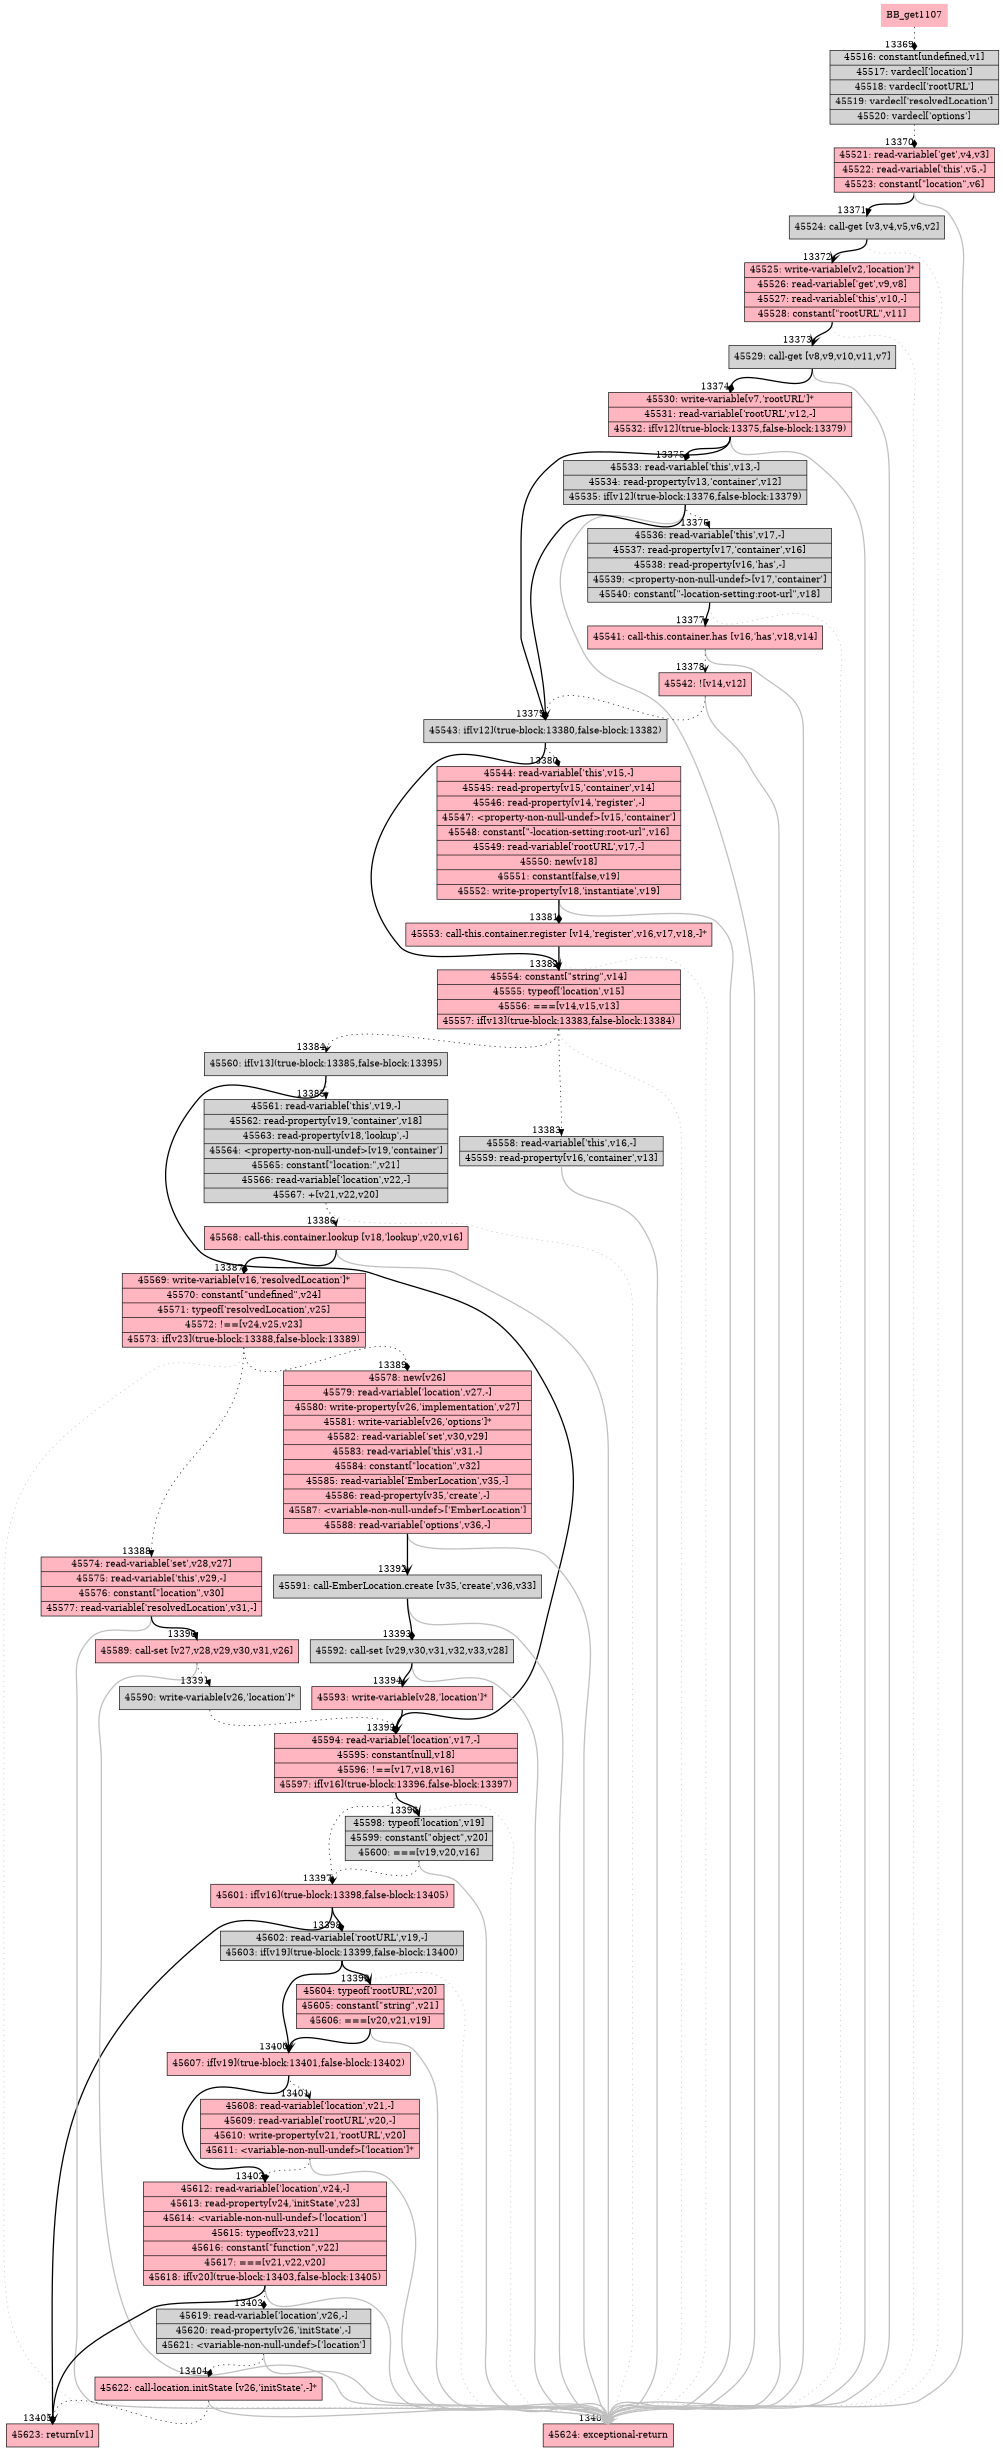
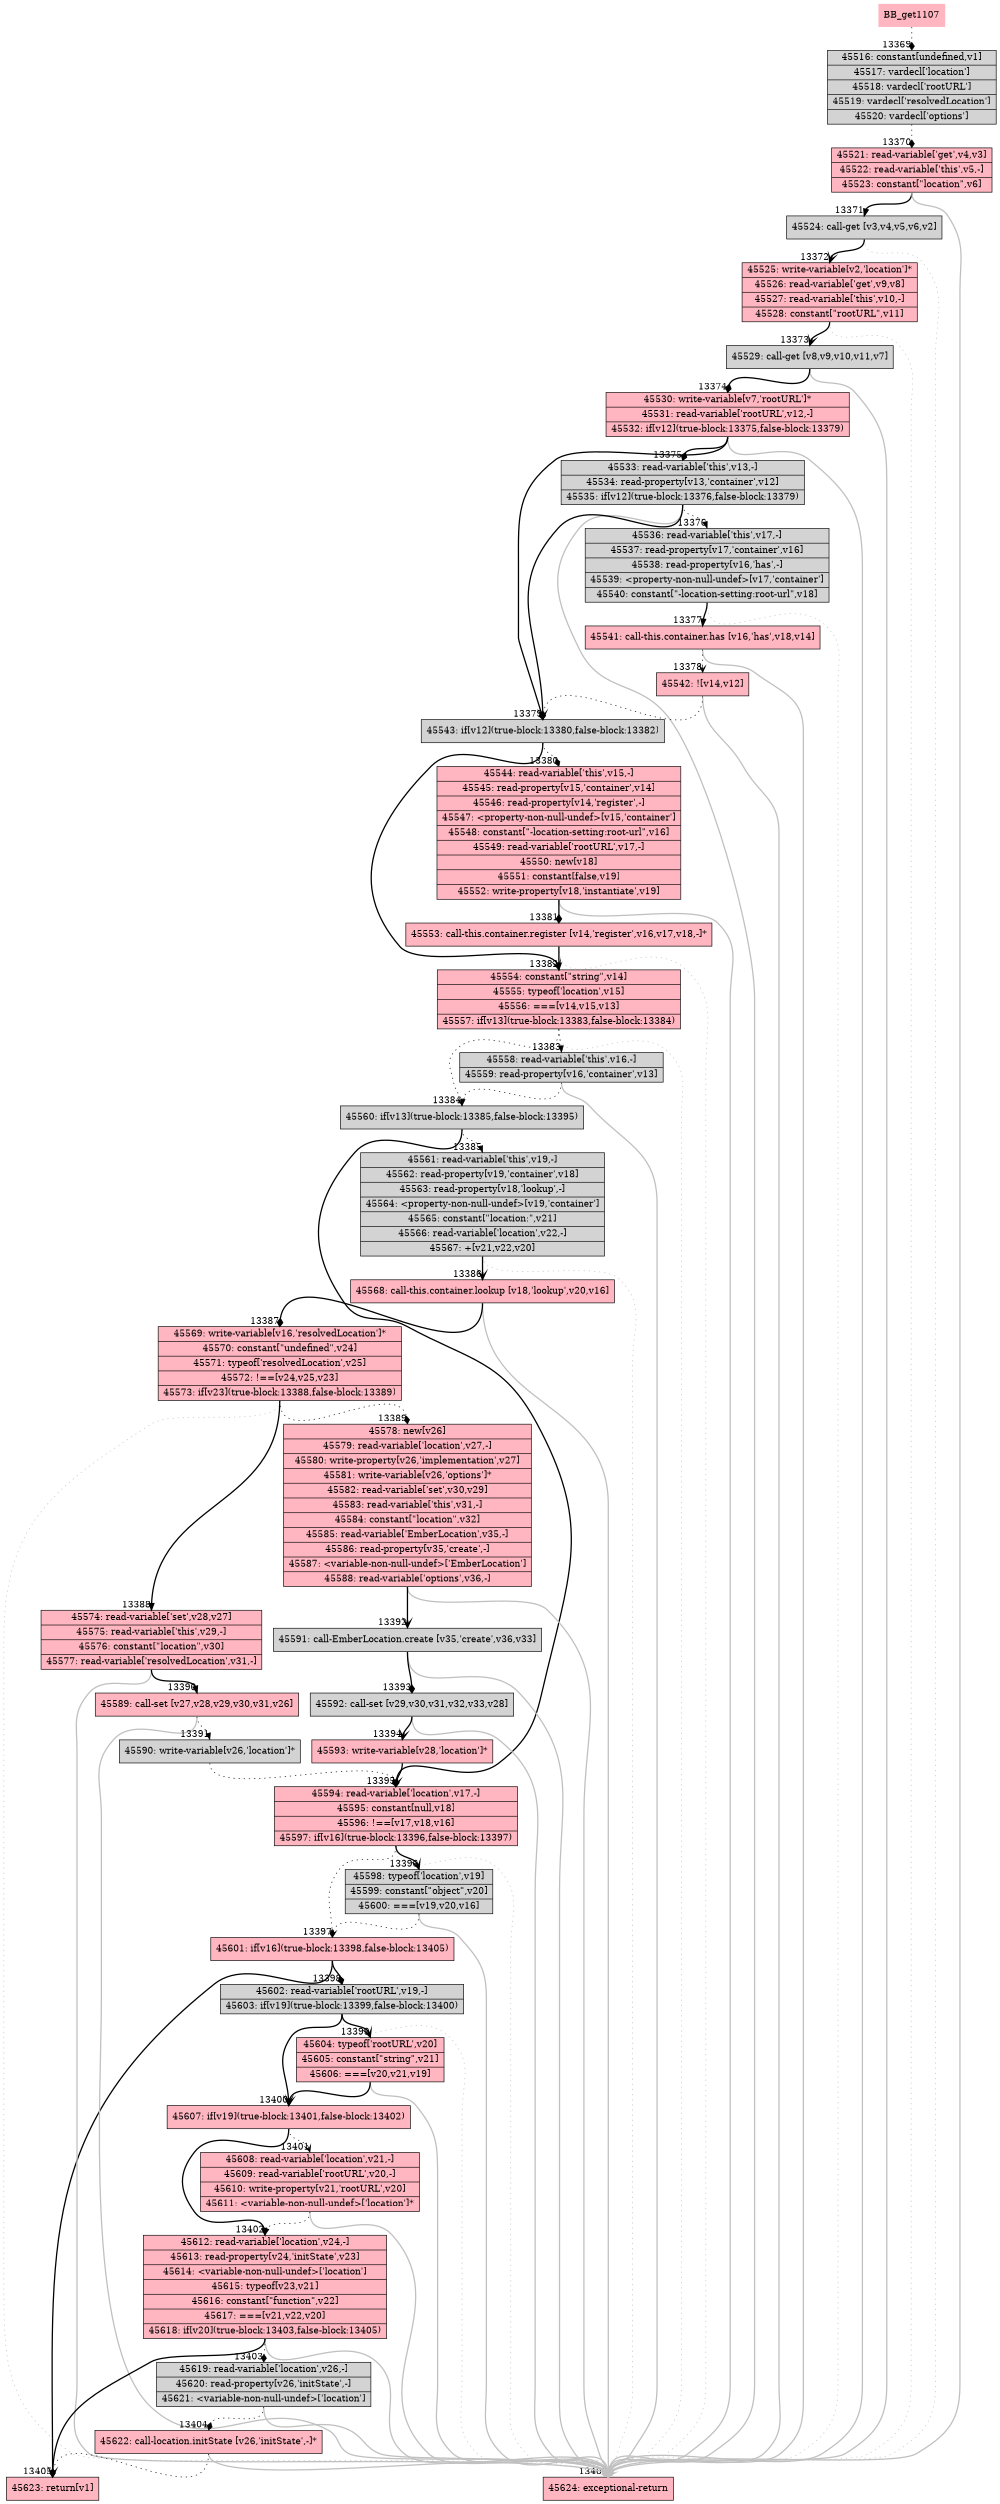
edge "45558: read-variable['this',v16,-]" -> "45560: if[v13](true-block:13385,false-block:13395)": added
edge "45561: read-variable['this',v19,-]" -> "45568: call-this.container.lookup [v18,'lookup',v20,v16]": style dotted -> bold
edge "45569: write-variable[v16,'resolvedLocation']*" -> "45574: read-variable['set',v28,v27]": style dotted -> bold
